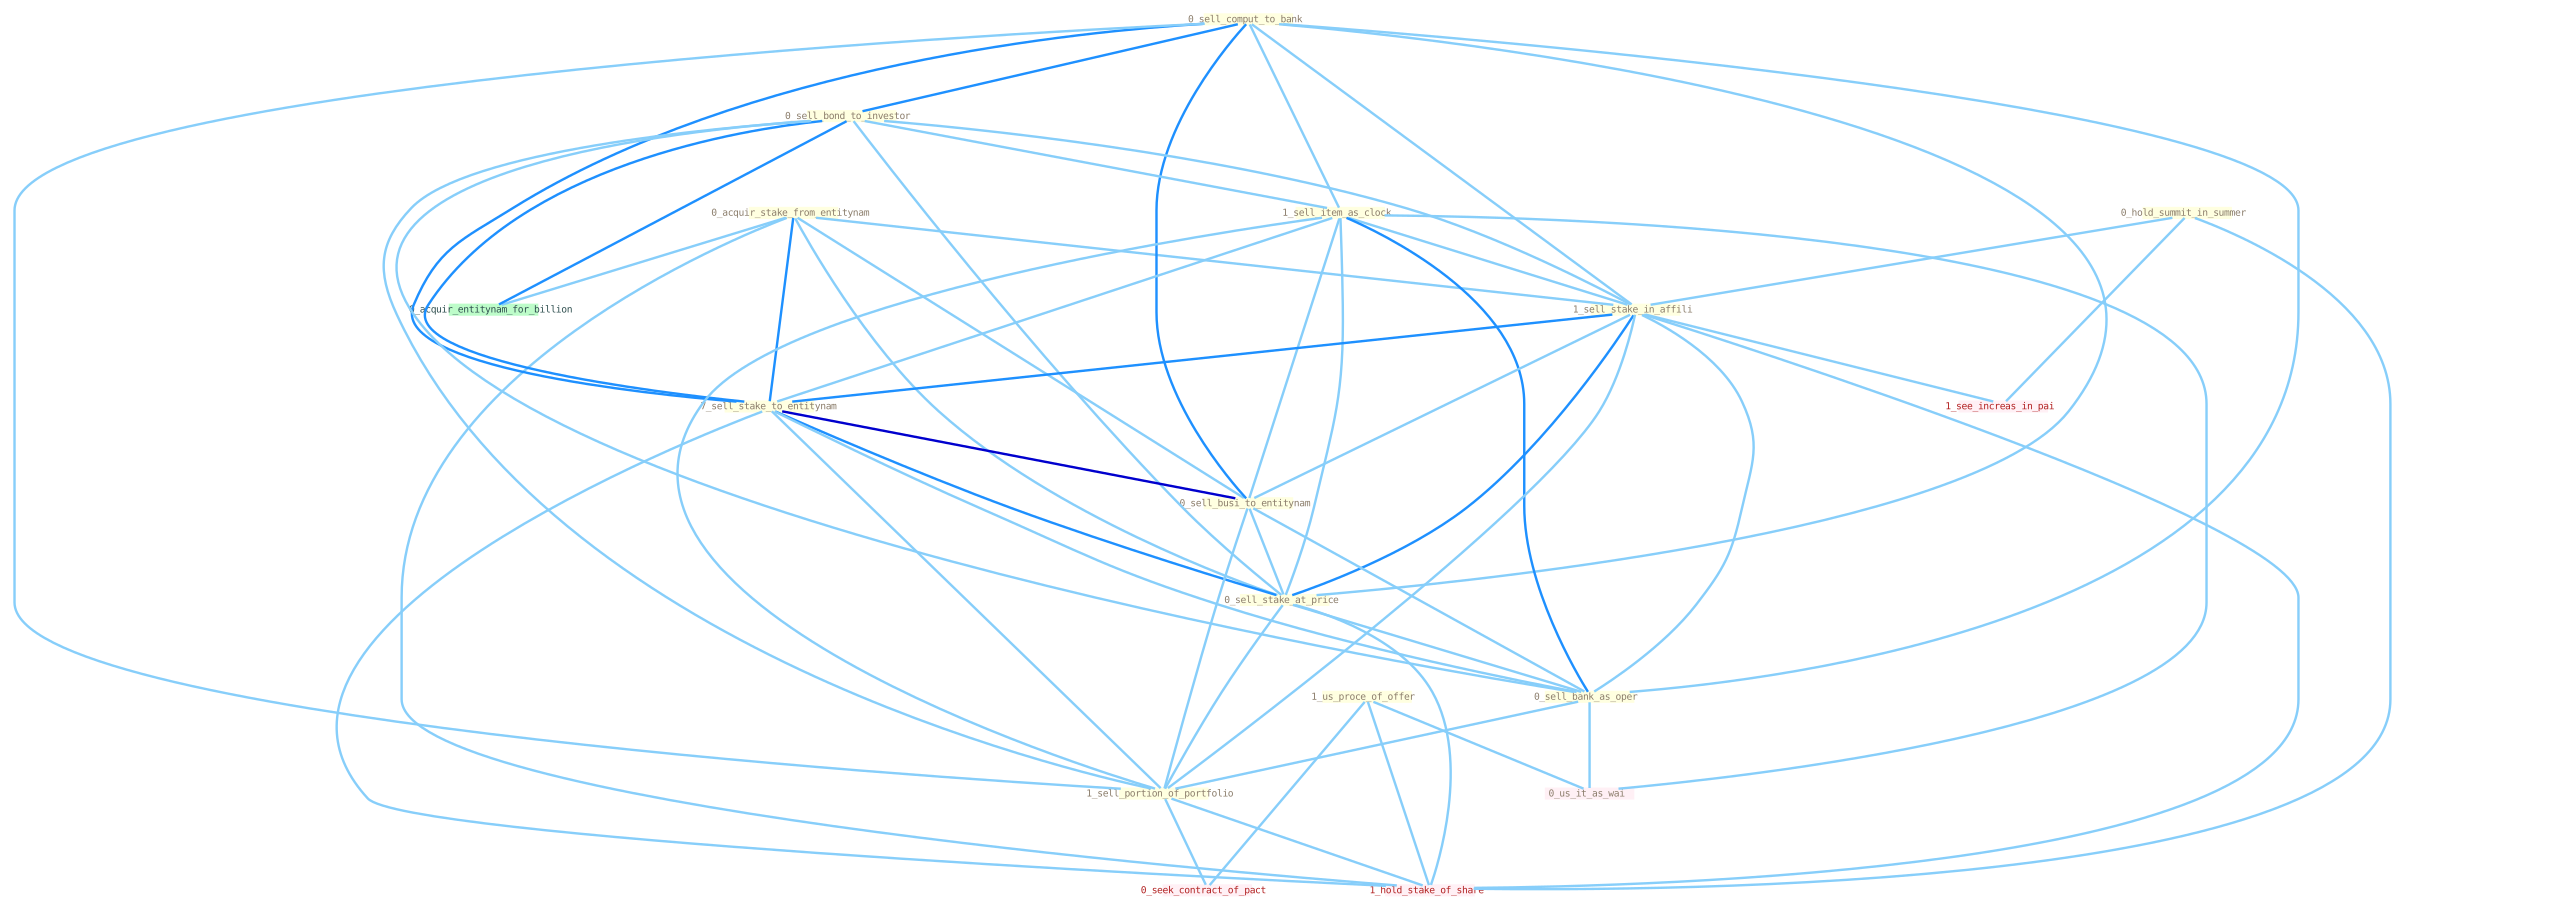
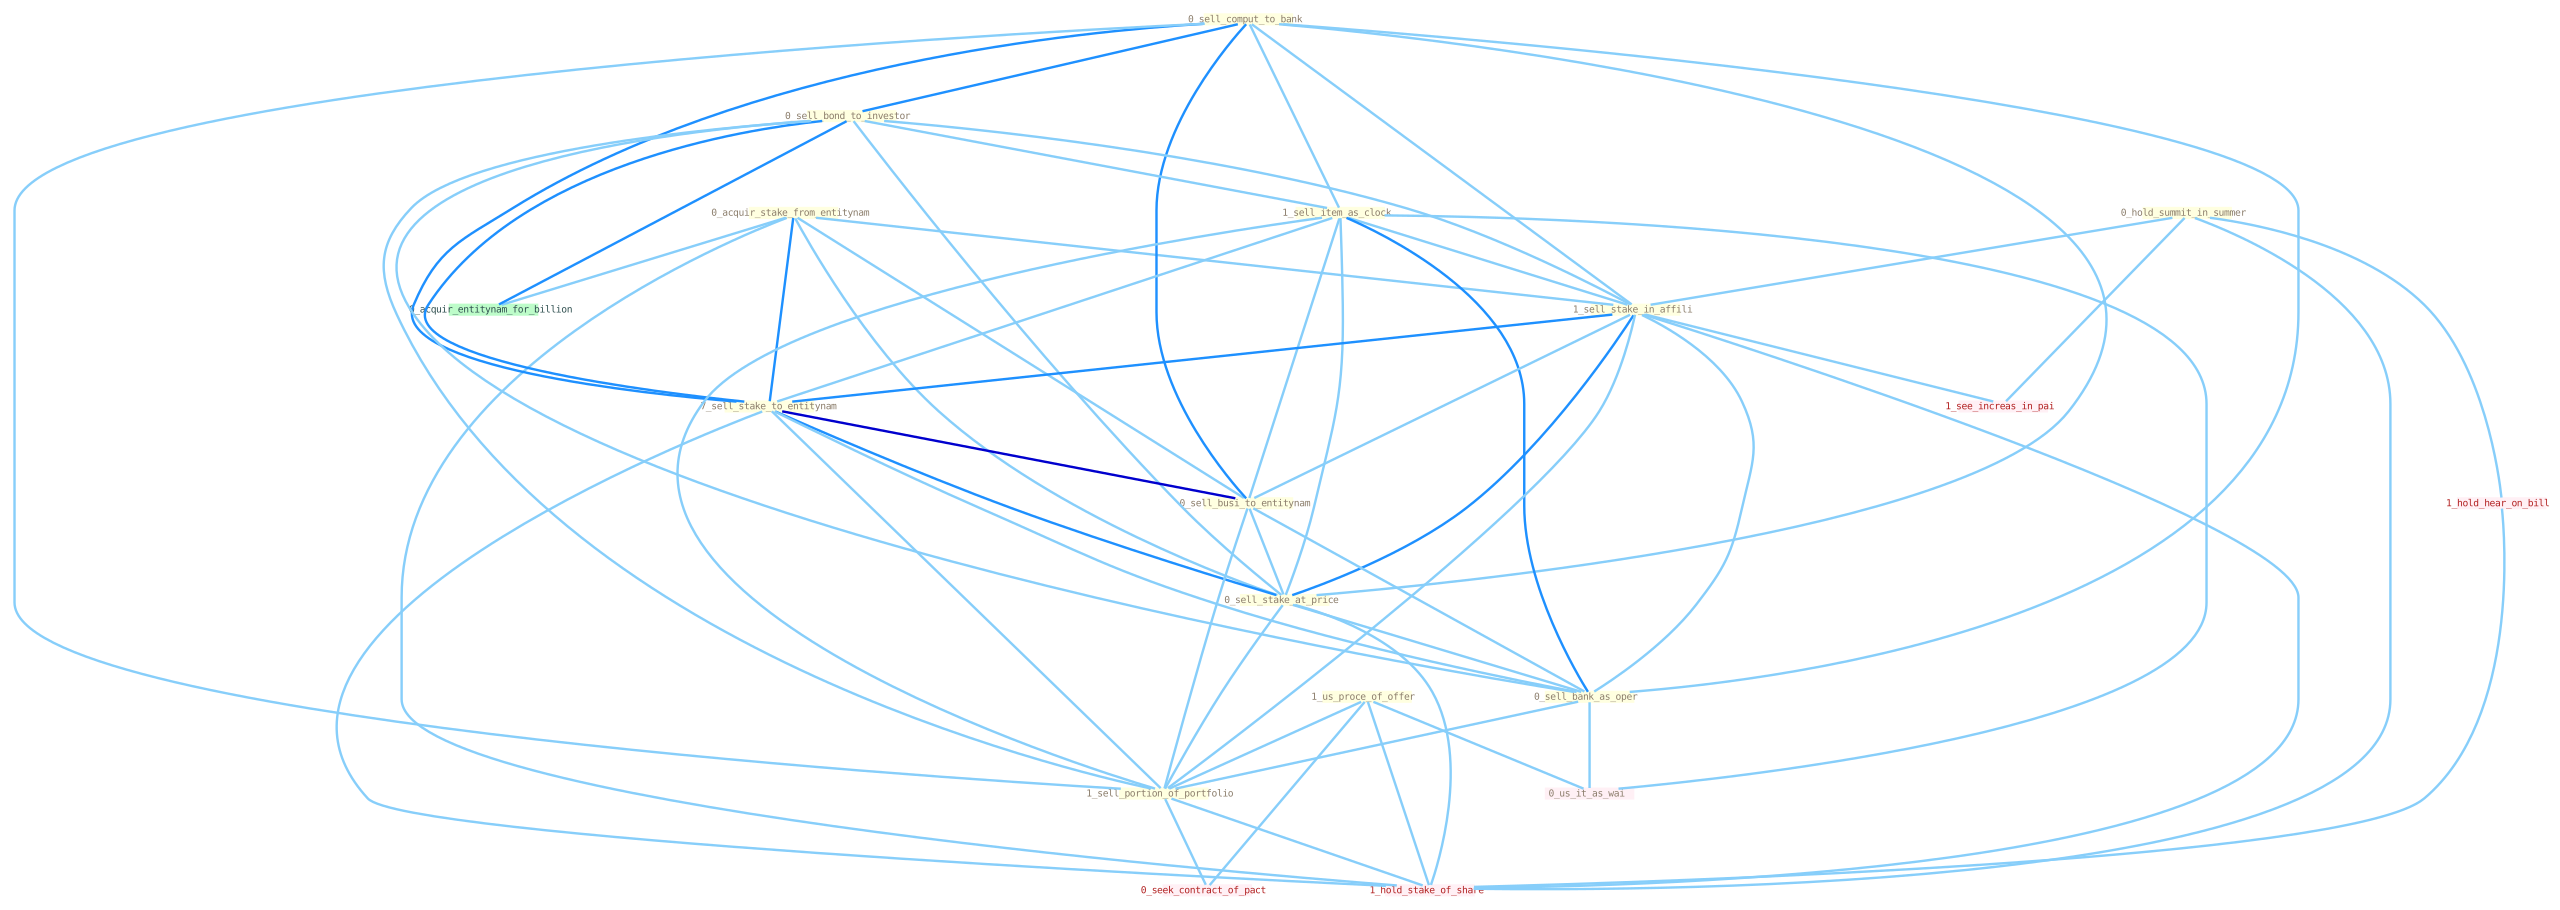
node "1_hold_hear_on_bill": added
edge "1_us_proce_of_offer" -- "1_sell_portion_of_portfolio": added
